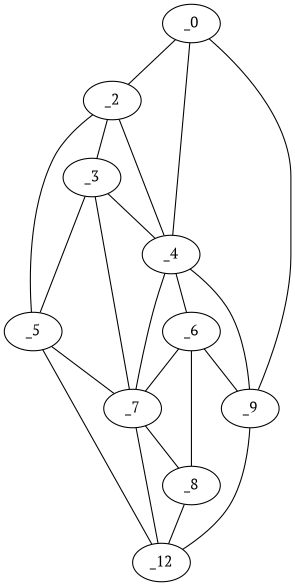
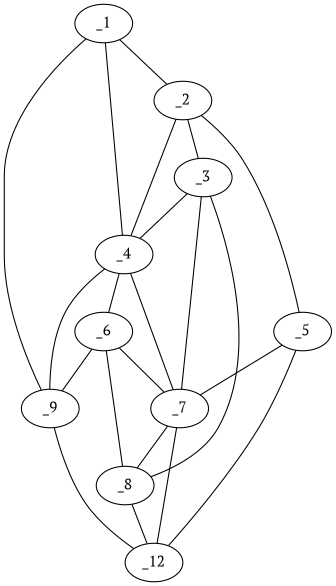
node "_0": label "_0" -> "_1"
edge "_3" -- "_5": now "_3" -- "_8"
